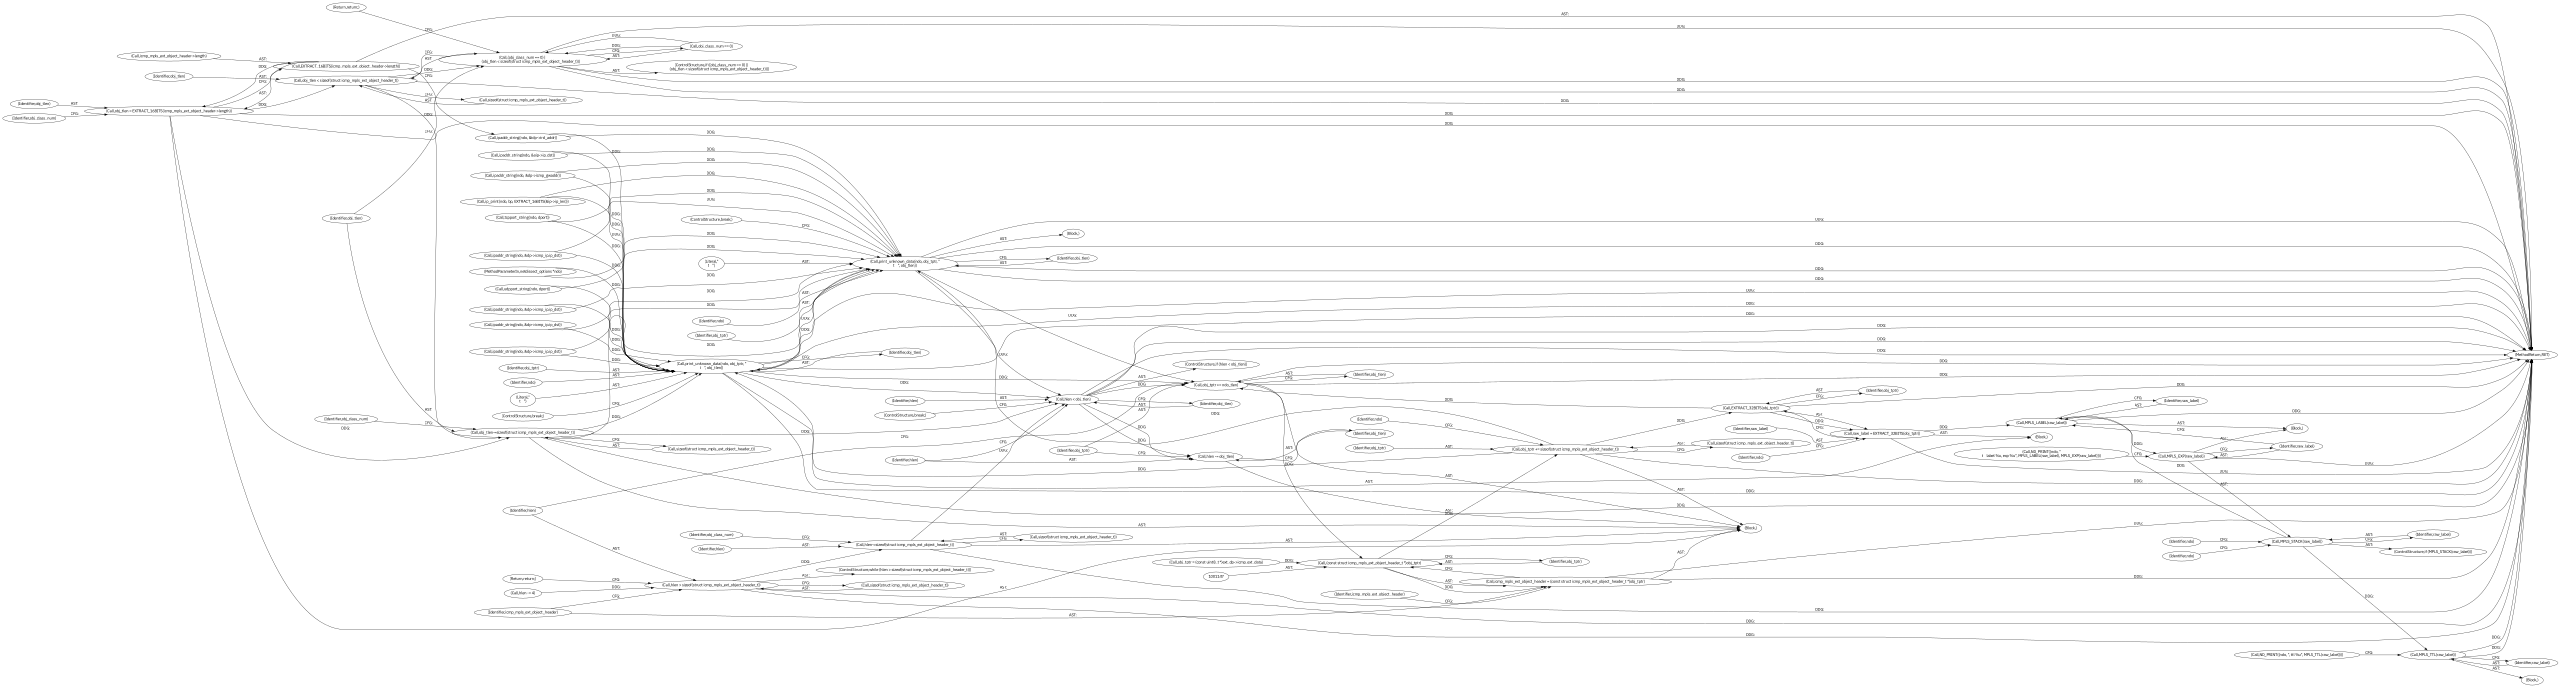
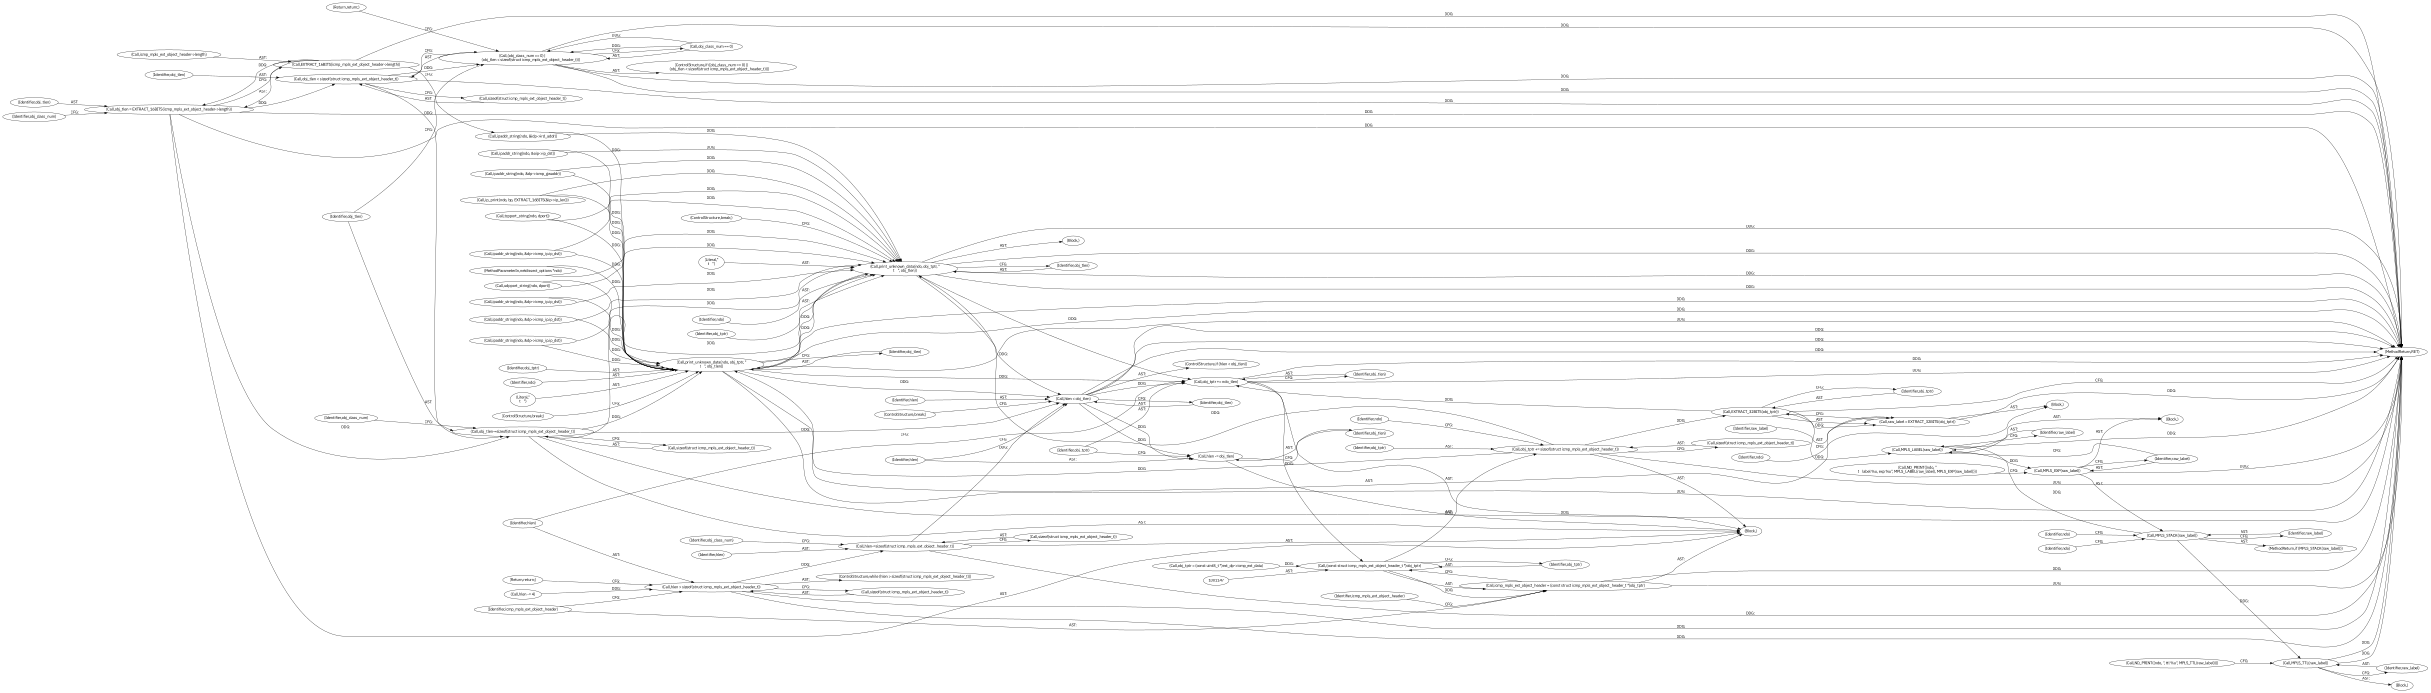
edge "(Call,EXTRACT_16BITS(icmp_mpls_ext_object_header->length))" -> "(MethodReturn,RET)": label "AST: " -> "DDG: "
edge "(Call,EXTRACT_32BITS(obj_tptr))" -> "(MethodReturn,RET)": label "DDG: " -> "CFG: "
edge "(Call,raw_label = EXTRACT_32BITS(obj_tptr))" -> "(Call,MPLS_LABEL(raw_label))": now "(Call,EXTRACT_32BITS(obj_tptr))" -> "(Call,MPLS_LABEL(raw_label))"
node "(ControlStructure,if (MPLS_STACK(raw_label)))": label "(ControlStructure,if (MPLS_STACK(raw_label)))" -> "(MethodReturn,if (MPLS_STACK(raw_label)))"
